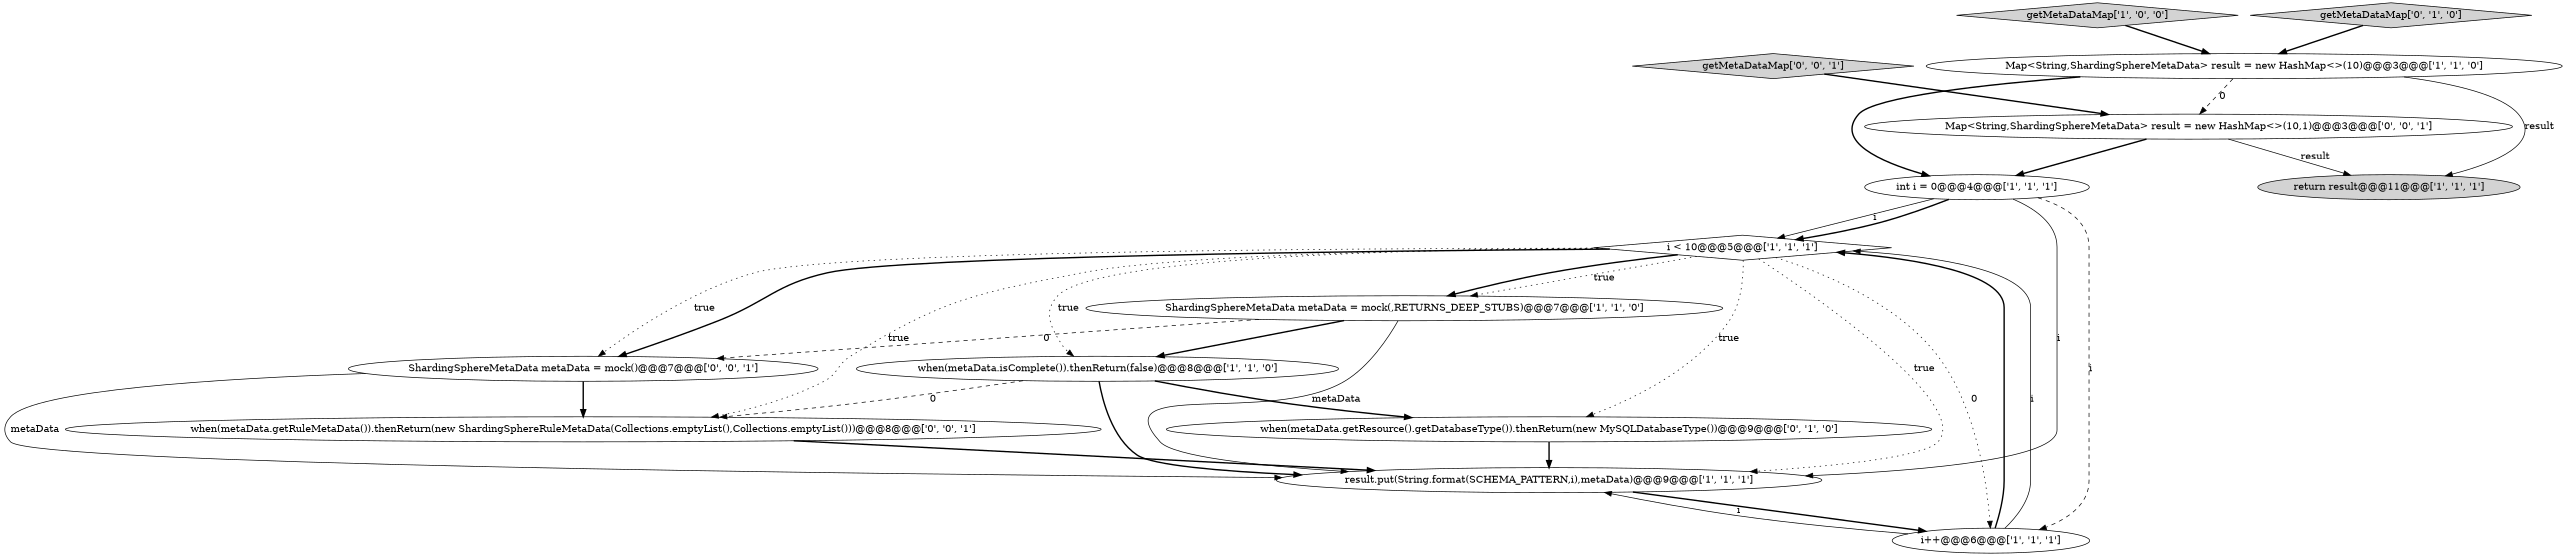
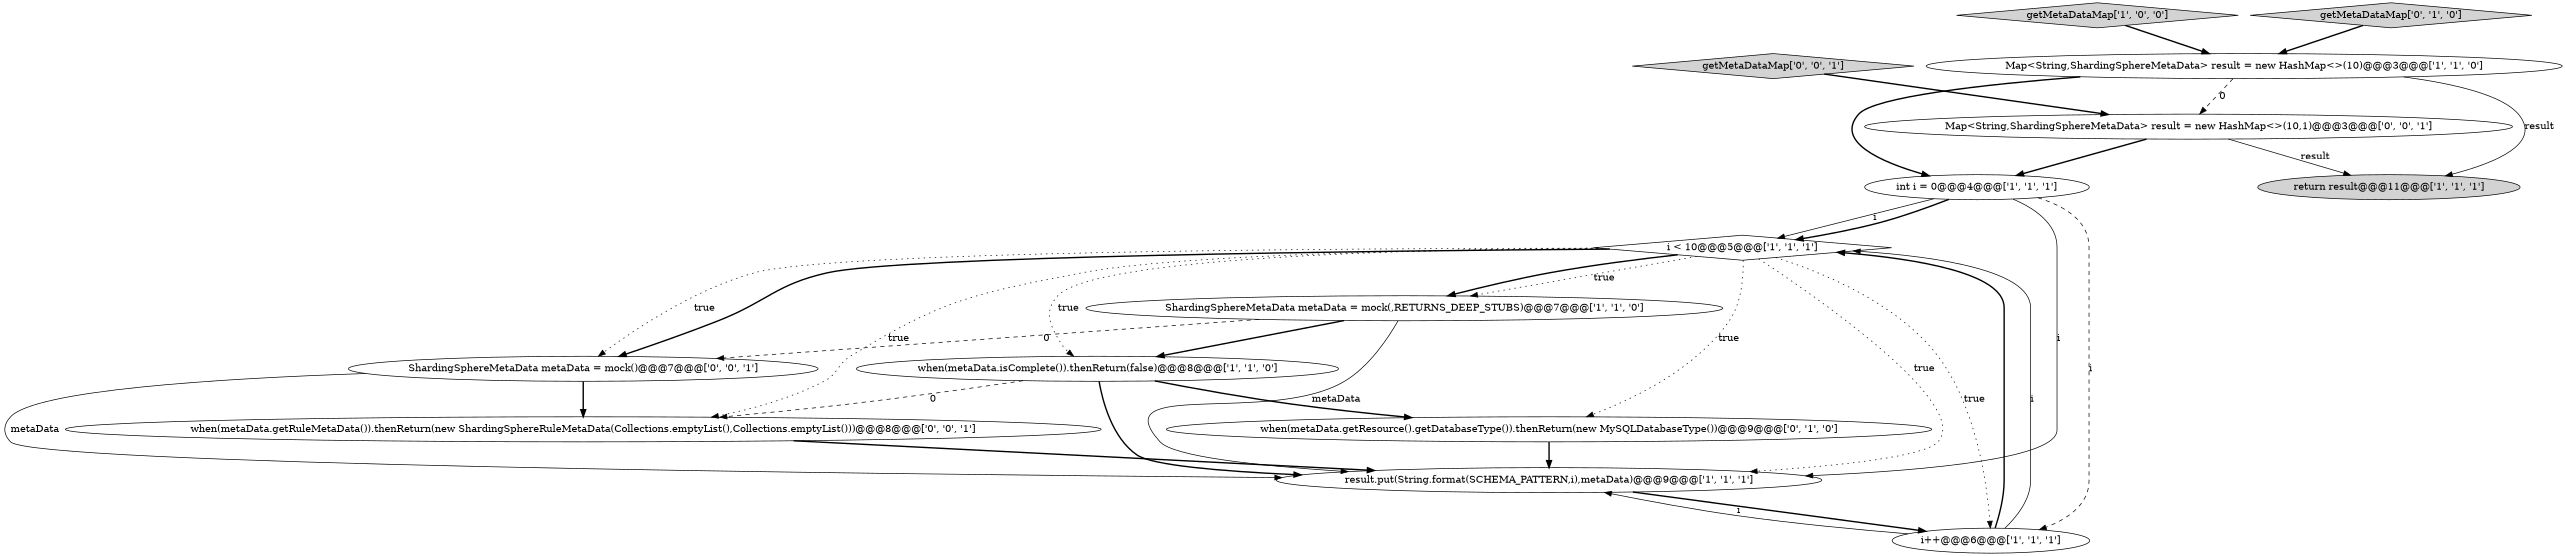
edge "i < 10@@@5@@@['1', '1', '1']" -> "i++@@@6@@@['1', '1', '1']": label "0" -> "true"
